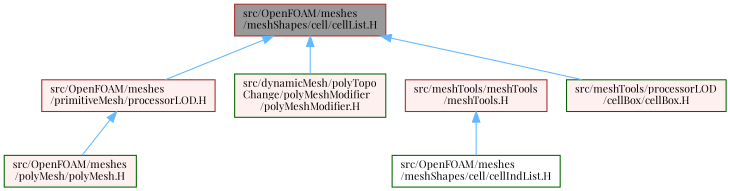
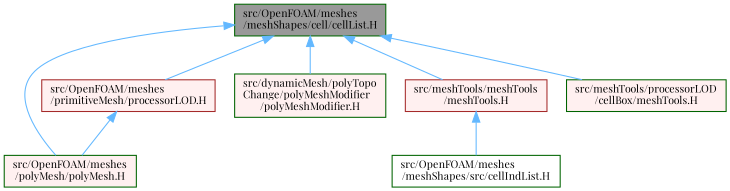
node "src/OpenFOAM/meshes /meshShapes/cell/cellList.H": color brown -> darkgreen
edge "src/OpenFOAM/meshes /polyMesh/polyMesh.H" -> "src/OpenFOAM/meshes /meshShapes/cell/cellList.H": added
edge "src/meshTools/meshTools /meshTools.H" -> "src/OpenFOAM/meshes /meshShapes/cell/cellList.H": added
node "src/meshTools/processorLOD /cellBox/cellBox.H": label "src/meshTools/processorLOD /cellBox/cellBox.H" -> "src/meshTools/processorLOD /cellBox/meshTools.H"
node "src/OpenFOAM/meshes /meshShapes/cell/cellIndList.H": label "src/OpenFOAM/meshes /meshShapes/cell/cellIndList.H" -> "src/OpenFOAM/meshes /meshShapes/src/cellIndList.H"
